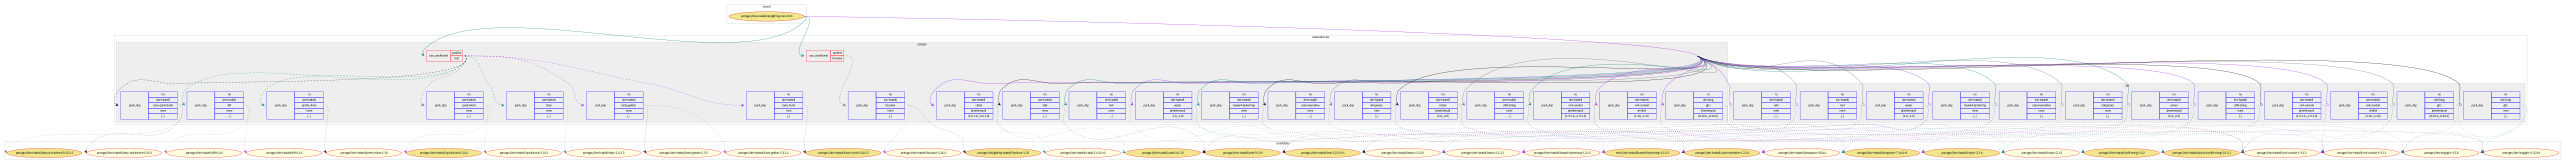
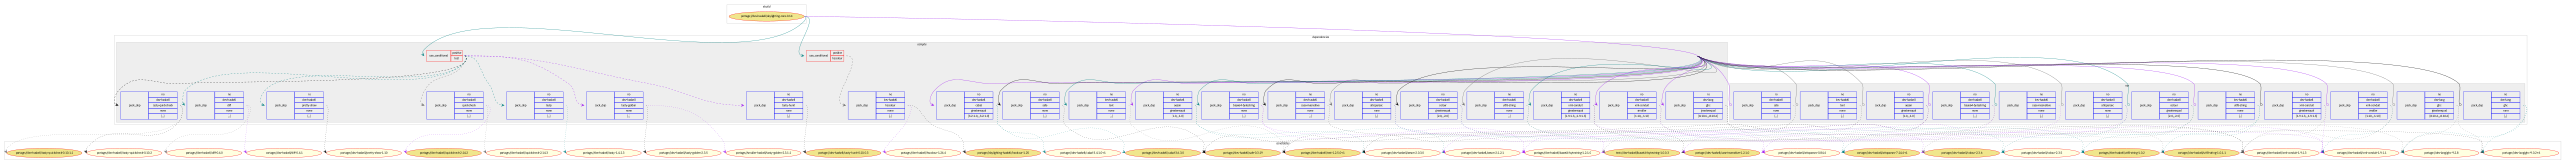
node "portage://dev-haskell/tasty-golden-2.3.1.1": label "portage://dev-haskell/tasty-golden-2.3.1.1" -> "portage://smaller-haskell/tasty-golden-2.3.1.1"
node "portage://dev-haskell/quickcheck8-string-1.0.1.1": label "portage://dev-haskell/quickcheck8-string-1.0.1.1" -> "portage://dev-haskell/utf8-string-1.0.1.1"
